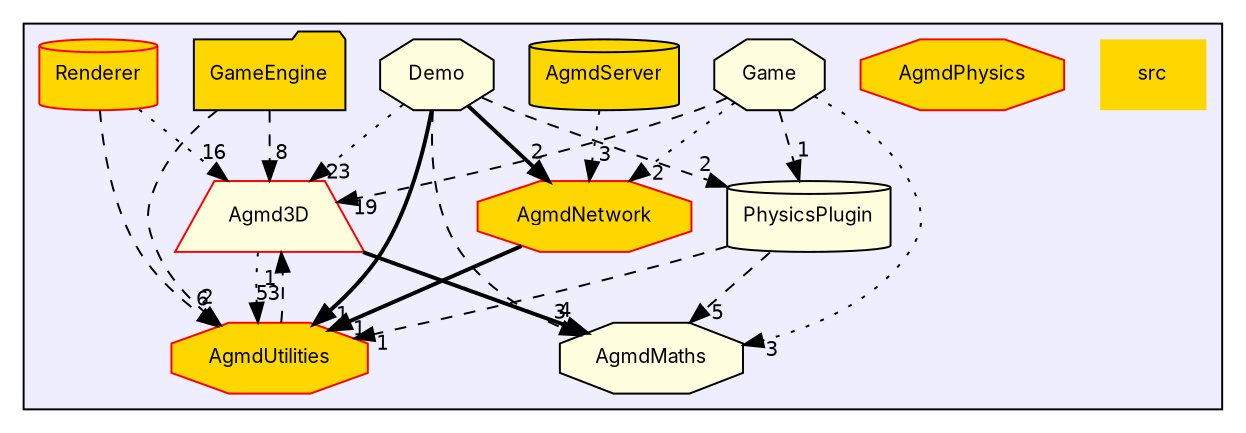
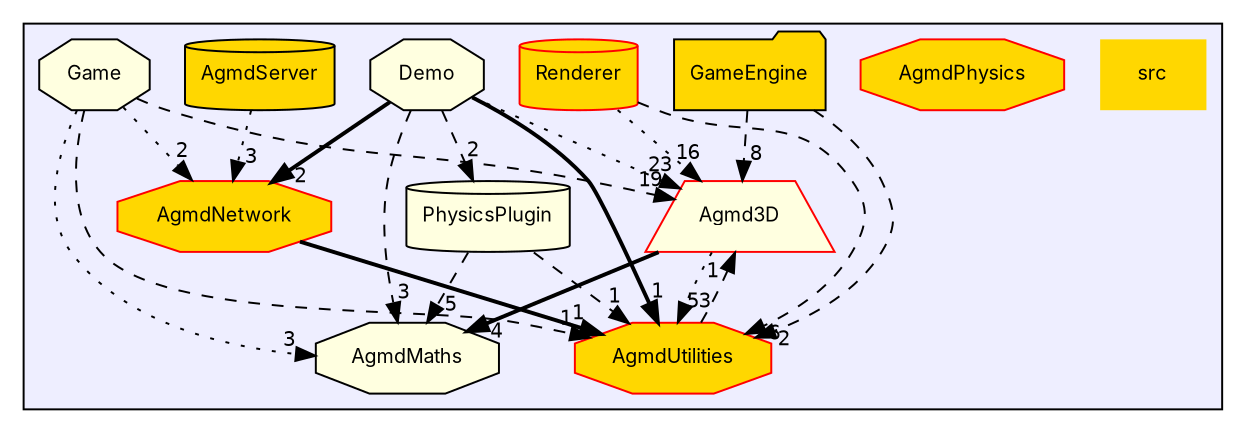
edge "Game" -> "PhysicsPlugin": now "Game" -> "AgmdUtilities"
